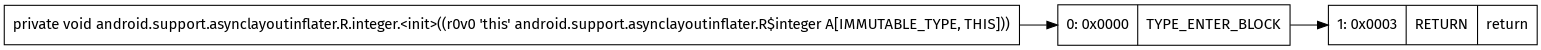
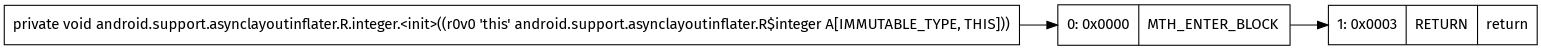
node "0: 0x0000": text "TYPE_ENTER_BLOCK" -> "MTH_ENTER_BLOCK"
